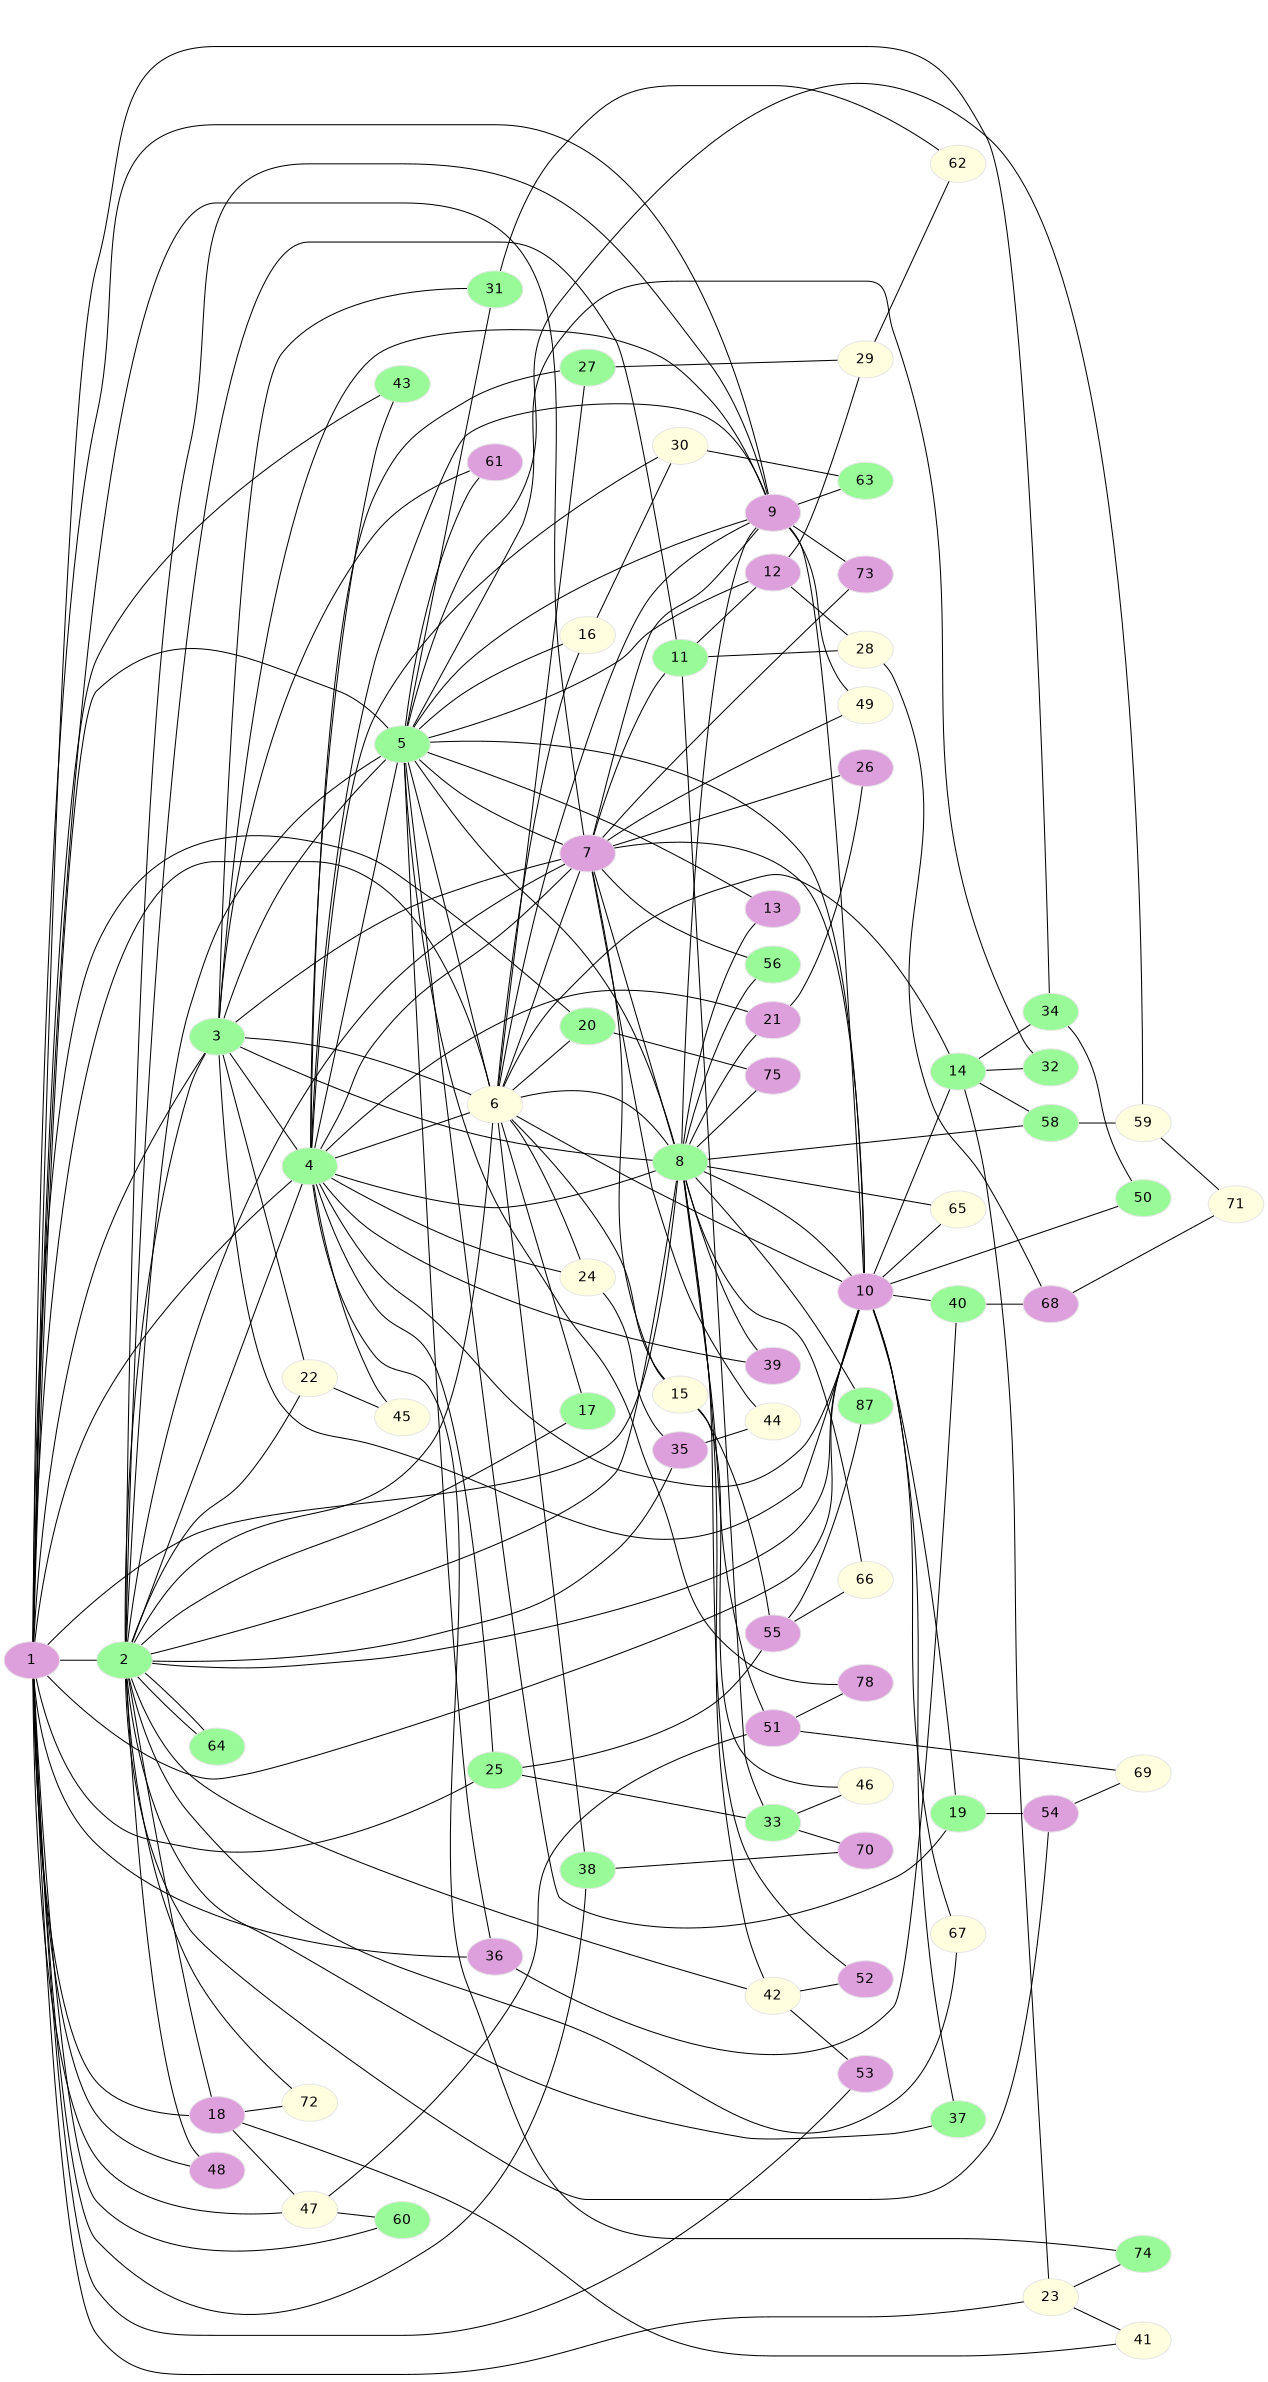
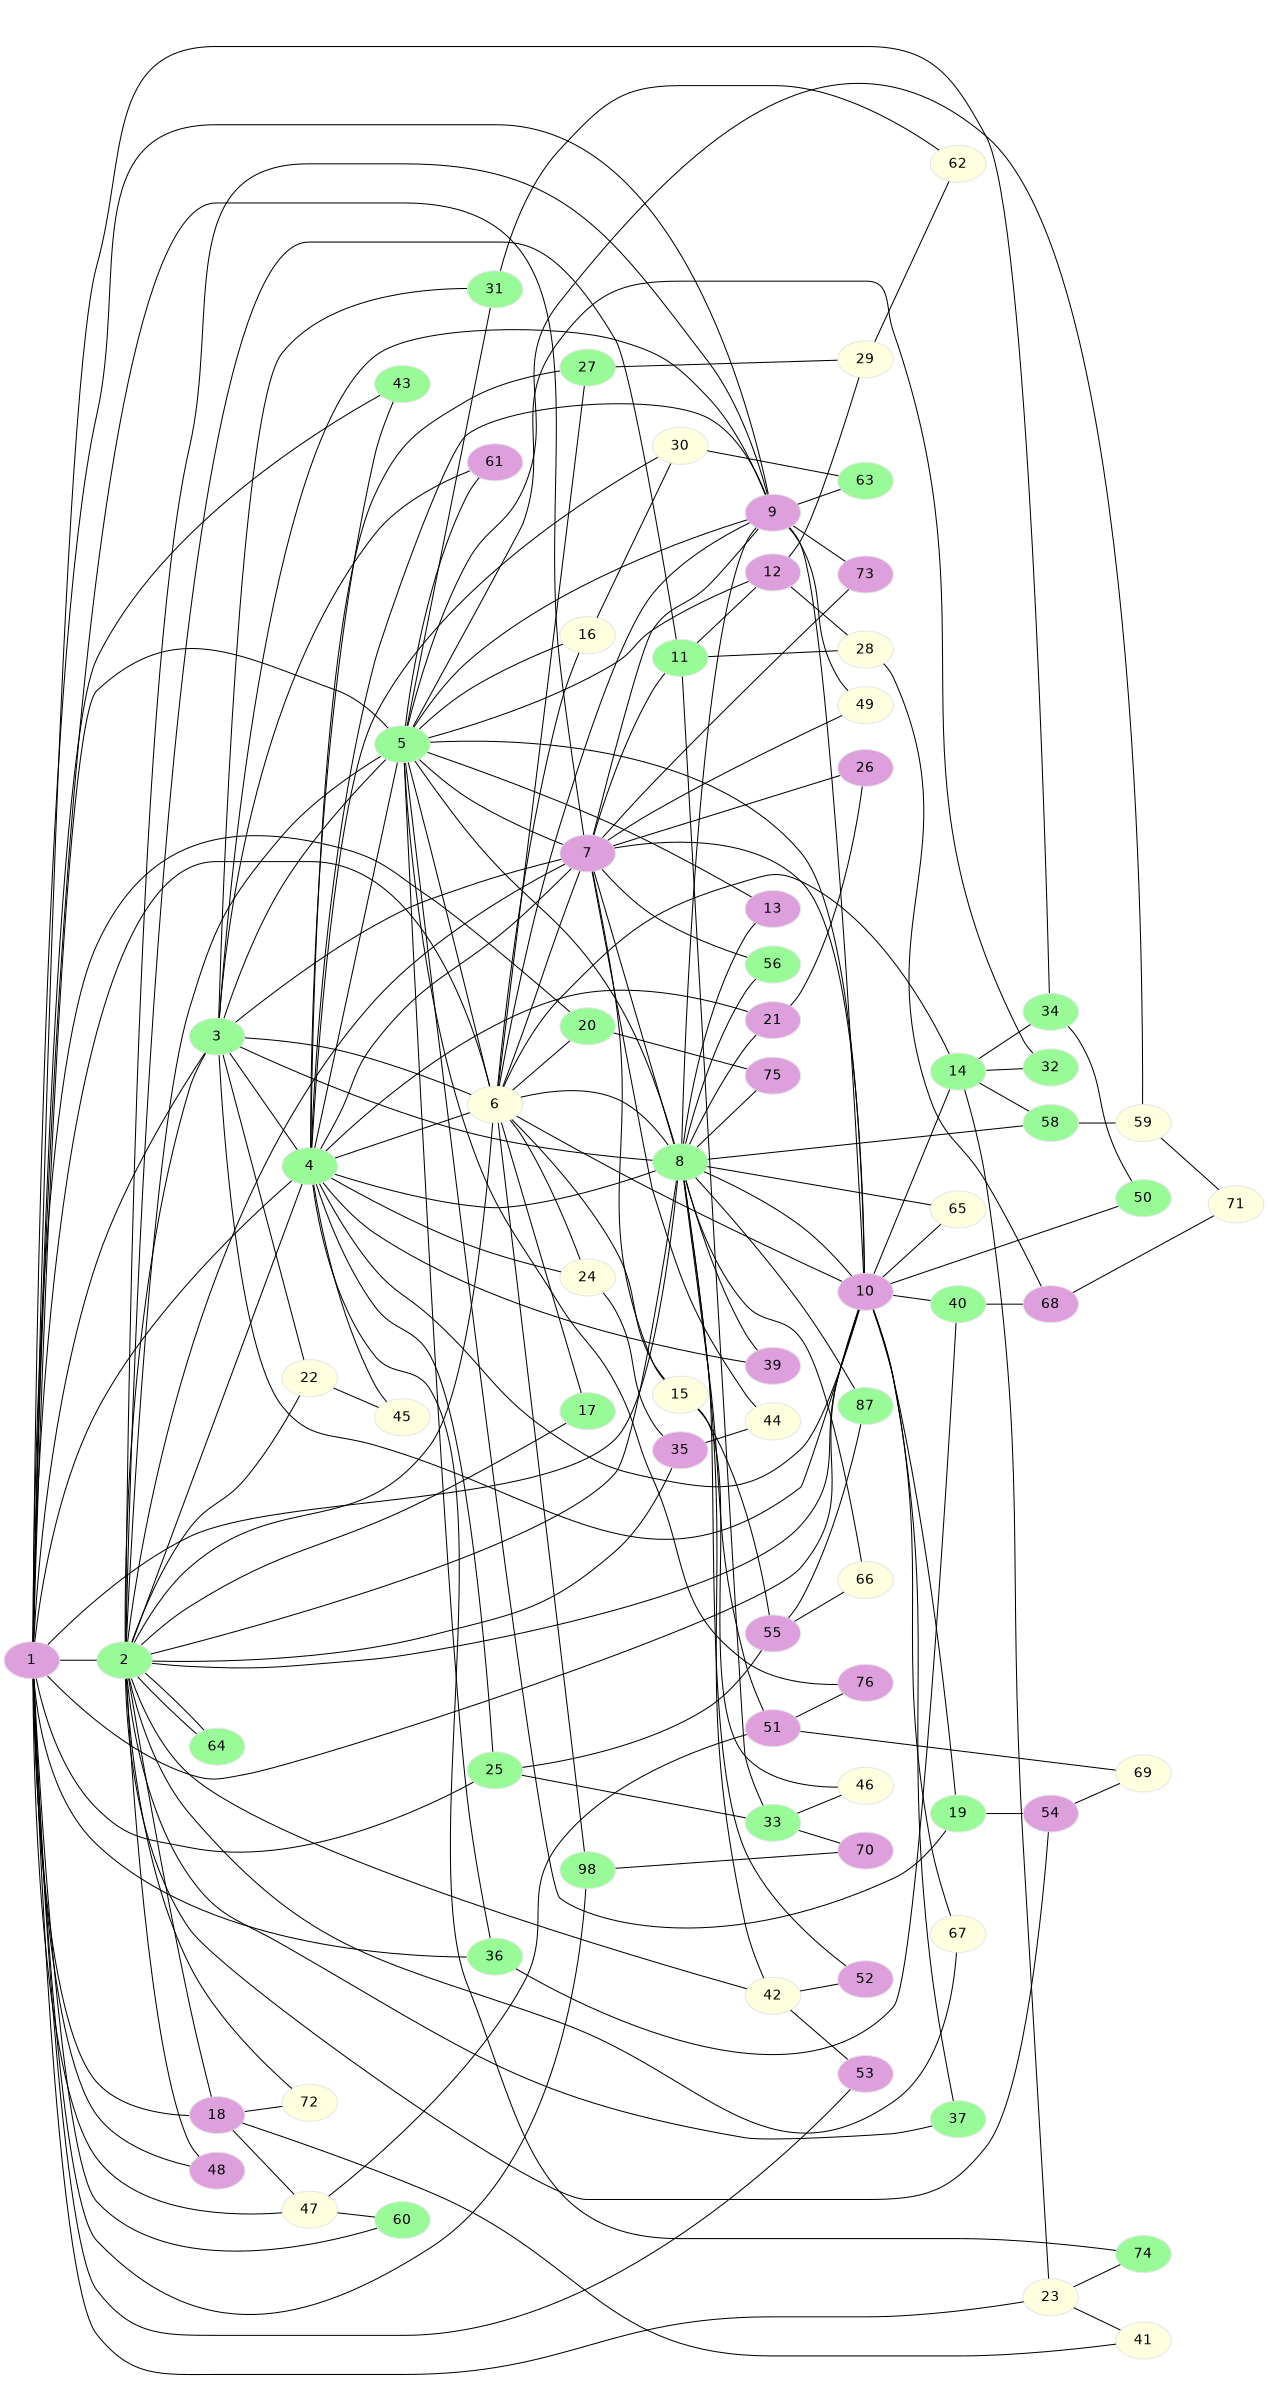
node "78": label "78" -> "76"
node "38": label "38" -> "98"
node "36": fillcolor plum -> palegreen
